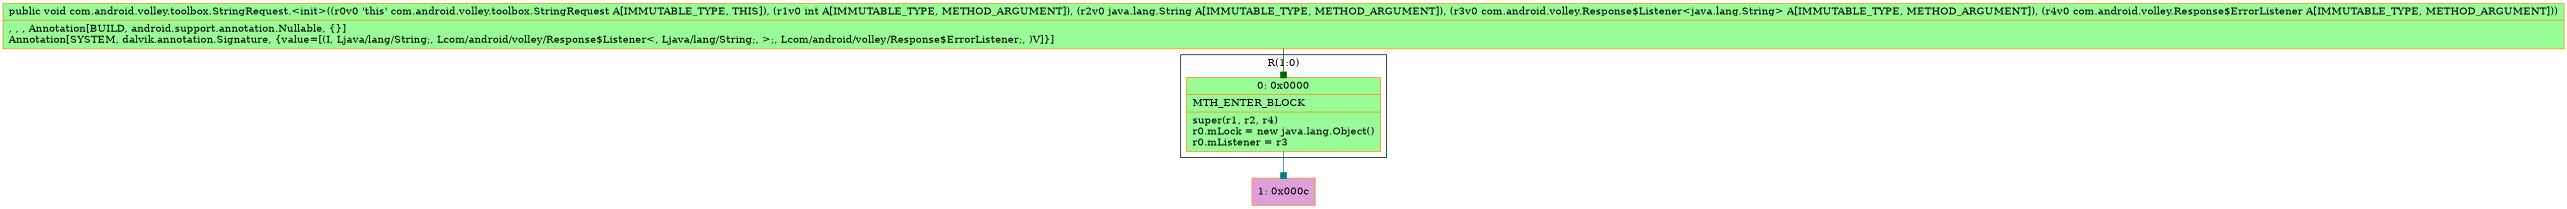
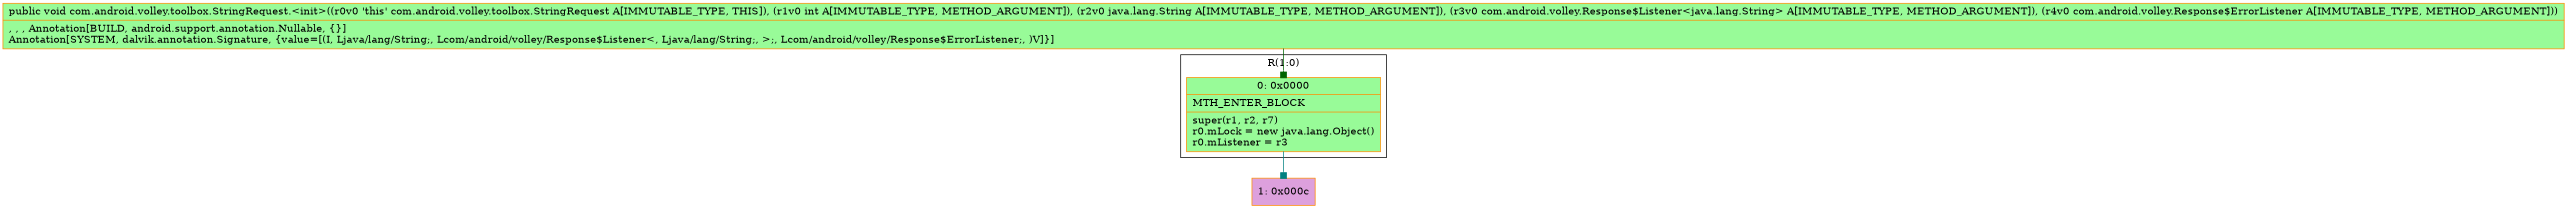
node "0: 0x0000": text "super(r1, r2, r4)" -> "super(r1, r2, r7)"
